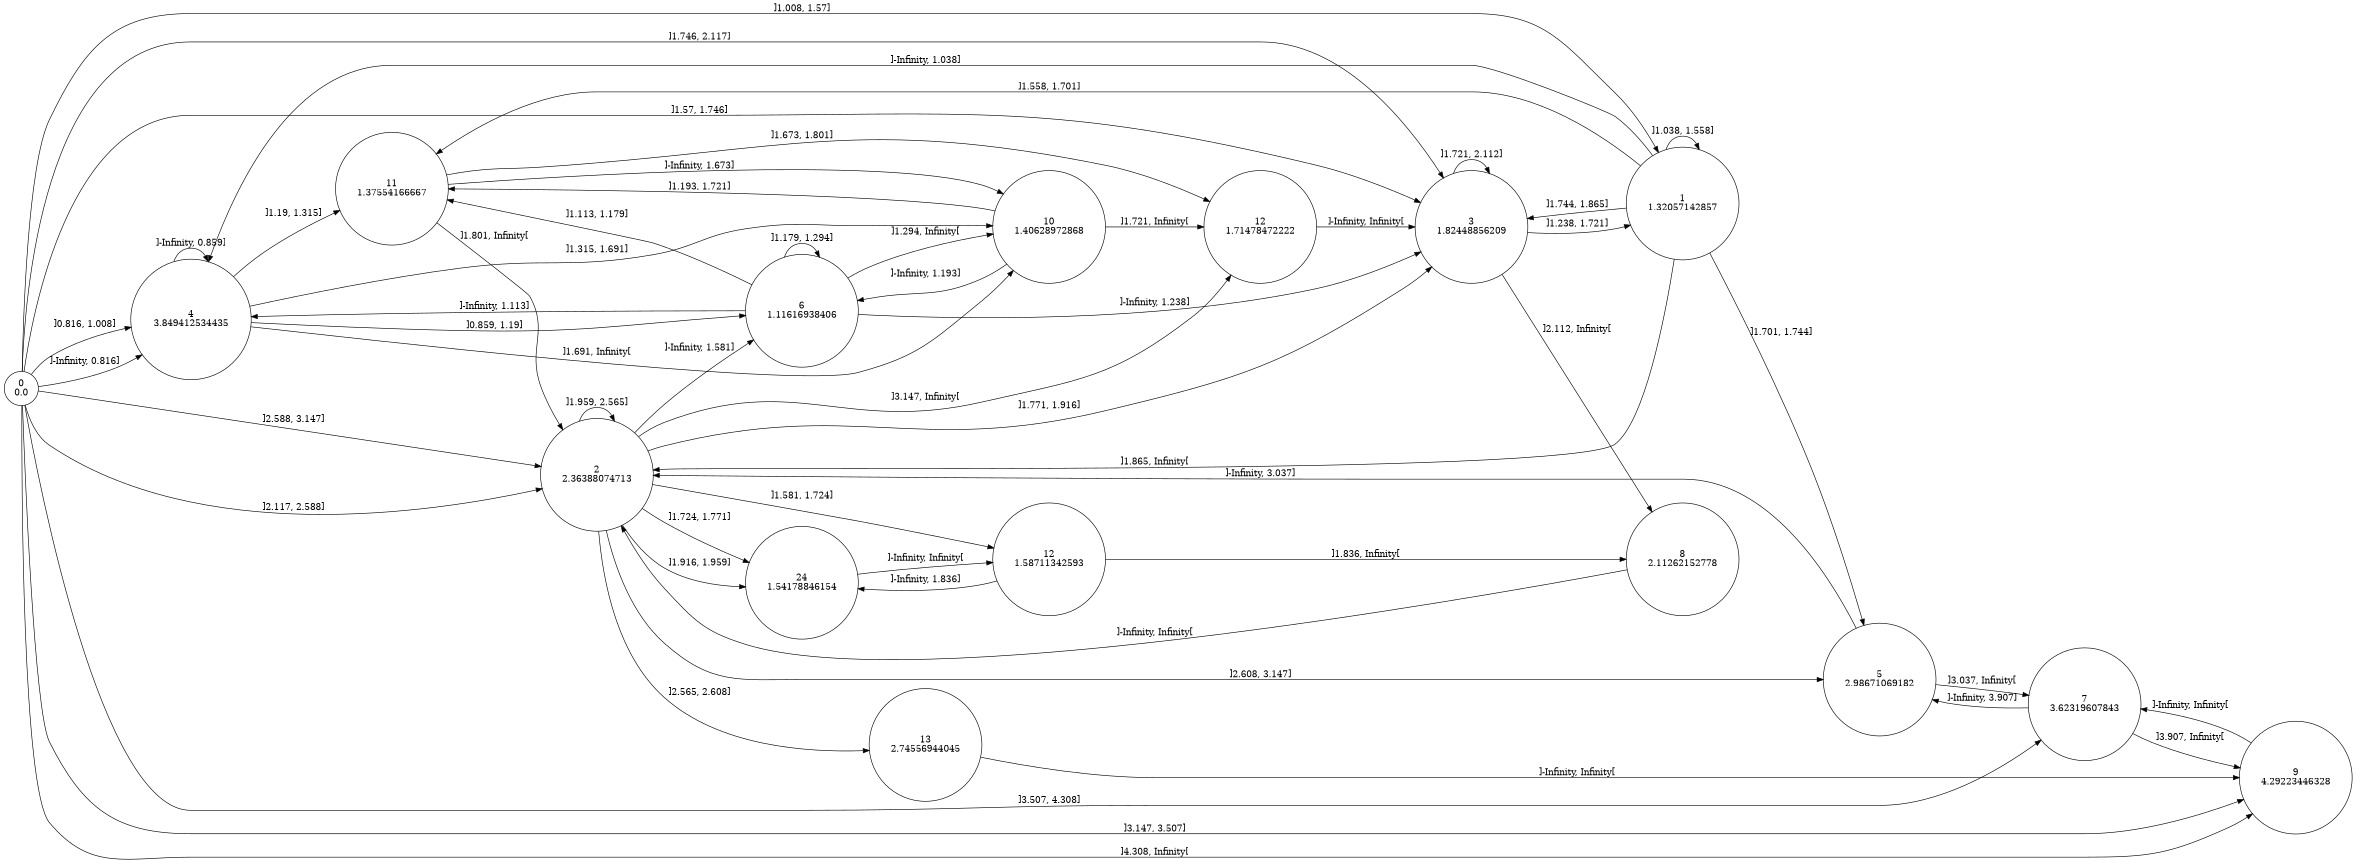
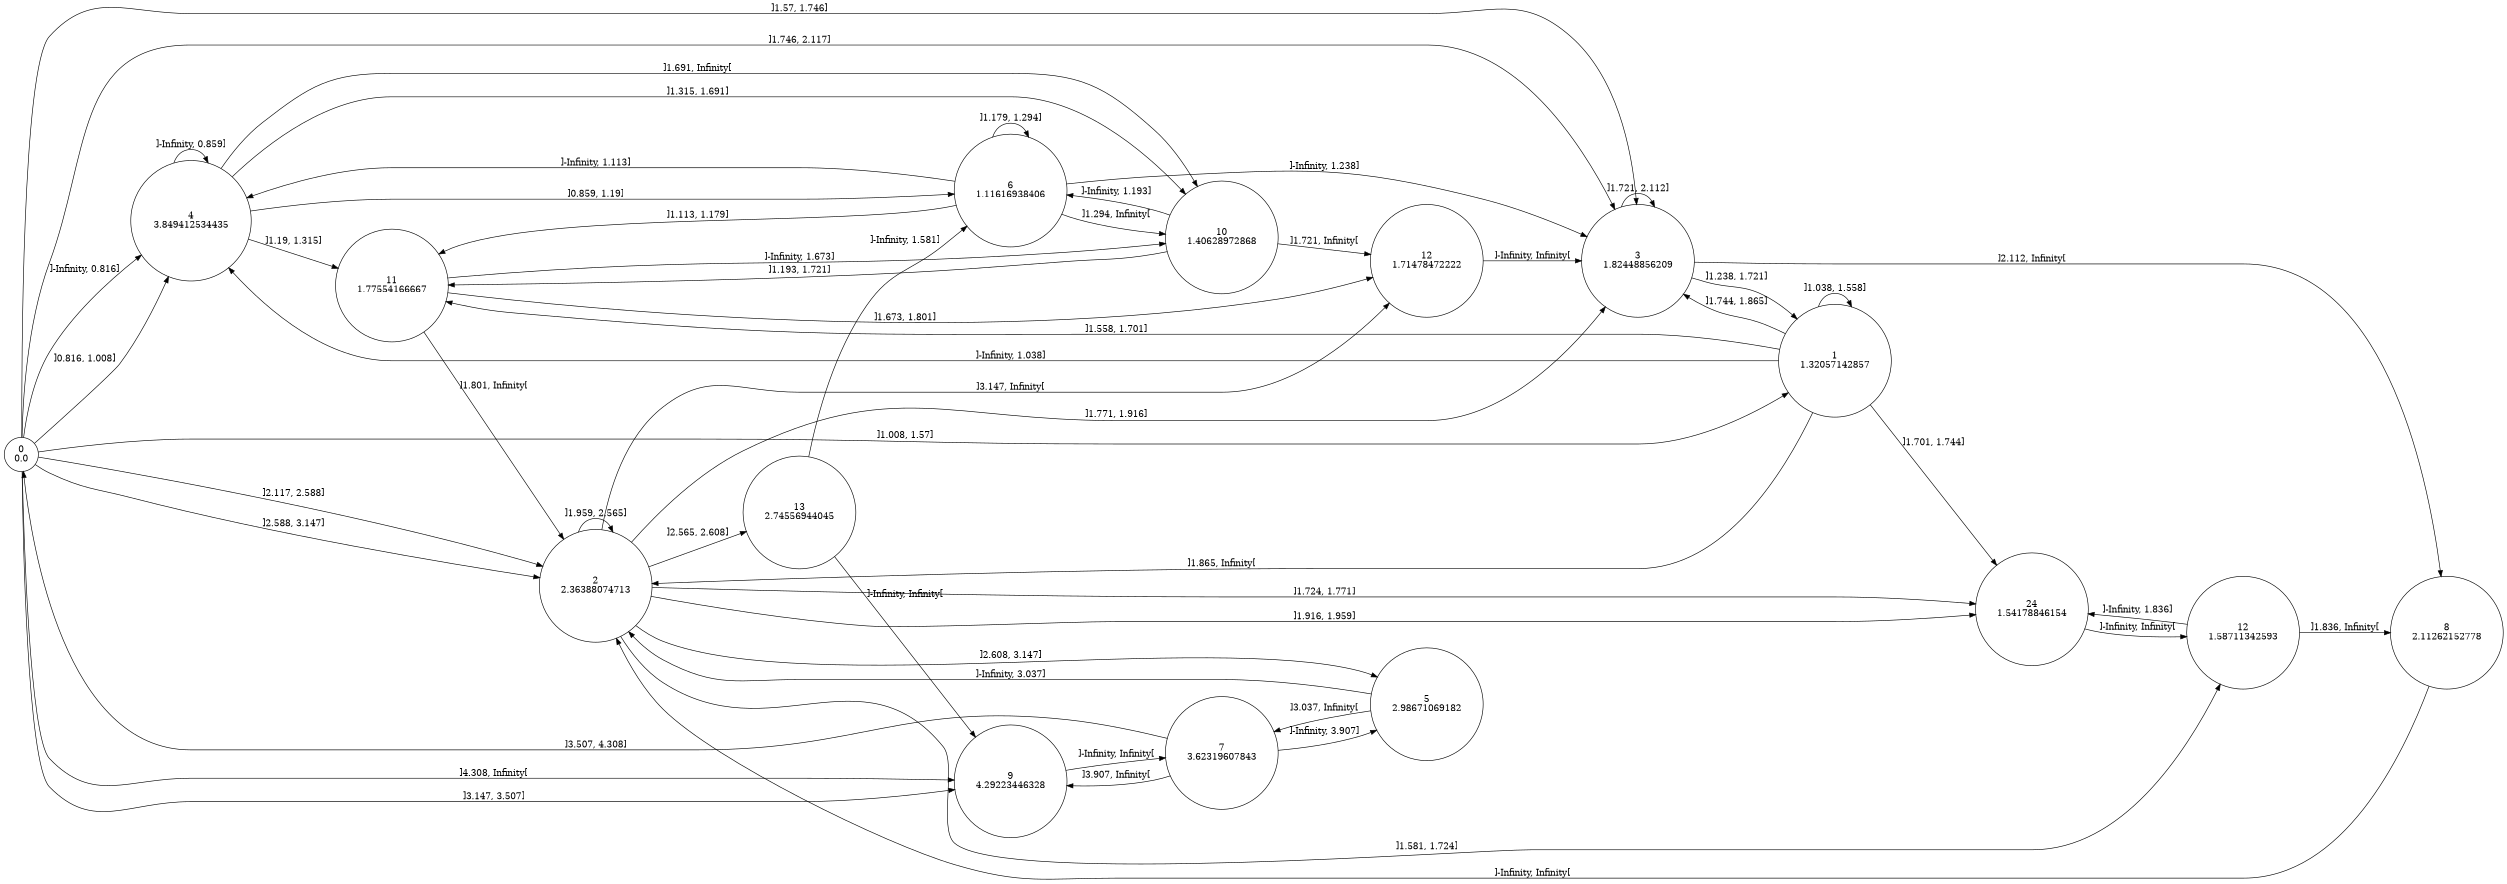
node "11 1.37554166667": label "11 1.37554166667" -> "11 1.77554166667"
edge "2 2.36388074713" -> "6 1.11616938406": now "13 2.74556944045" -> "6 1.11616938406"
edge "1 1.32057142857" -> "5 2.98671069182": now "1 1.32057142857" -> "24 1.54178846154"
edge "0 0.0" -> "7 3.62319607843": reversed
